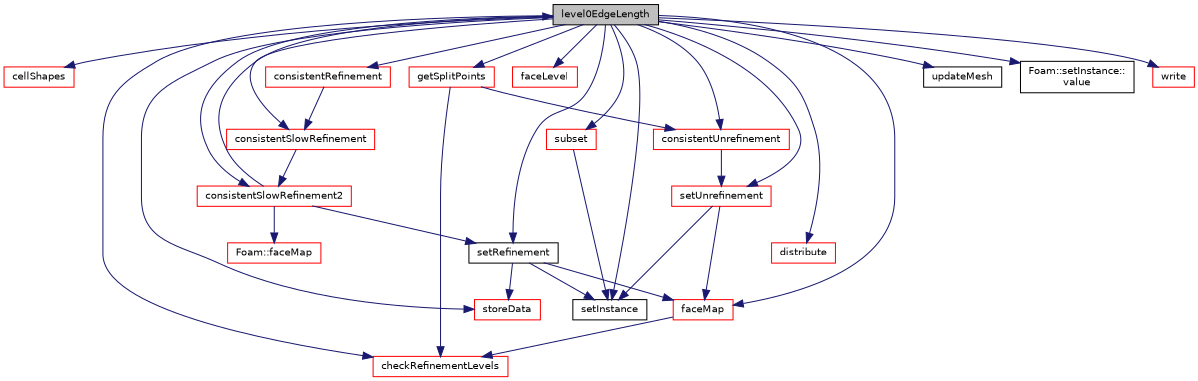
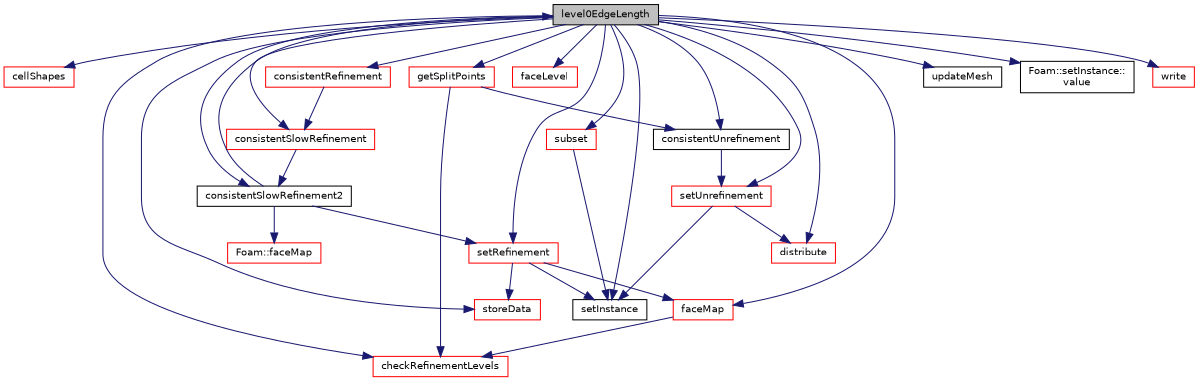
node "consistentUnrefinement": color red -> black
node "consistentSlowRefinement2": color red -> black
edge "setUnrefinement" -> "faceMap": now "setUnrefinement" -> "distribute"
node "setRefinement": color black -> red
